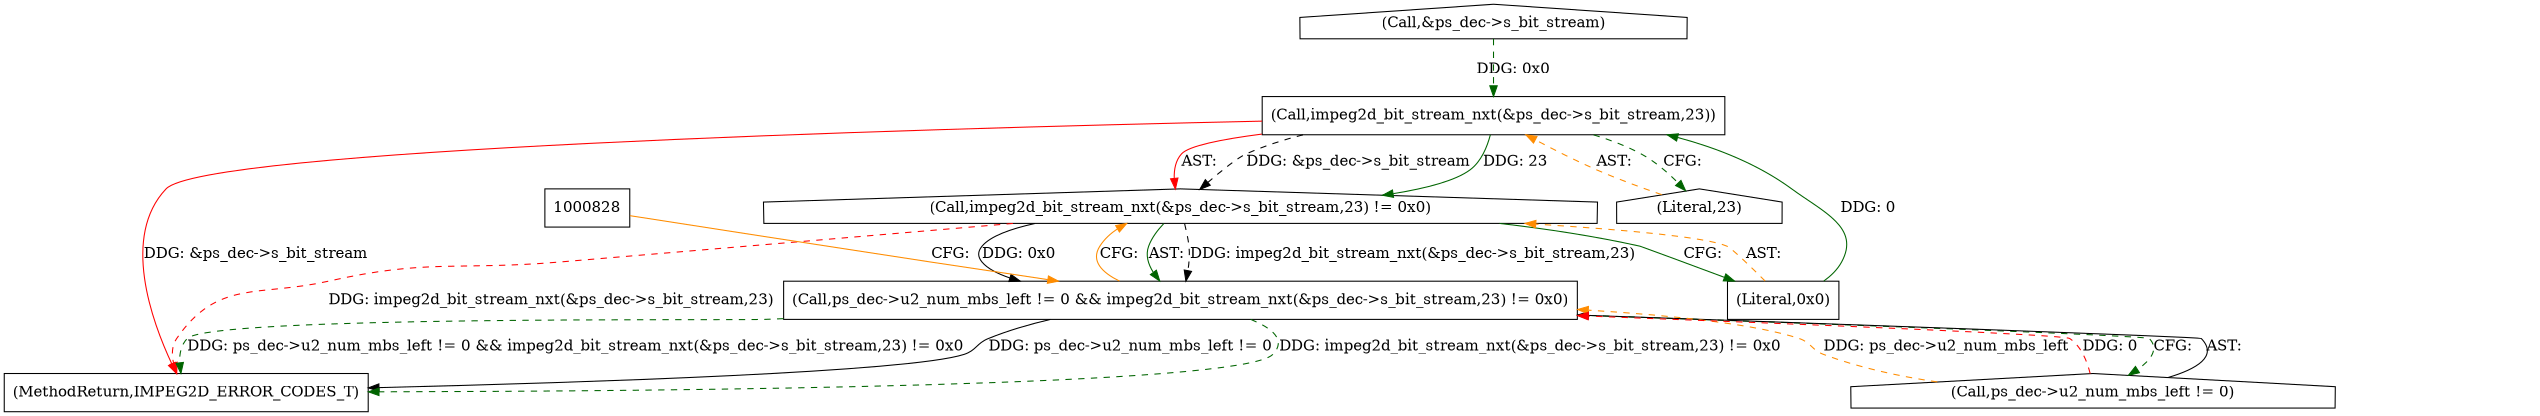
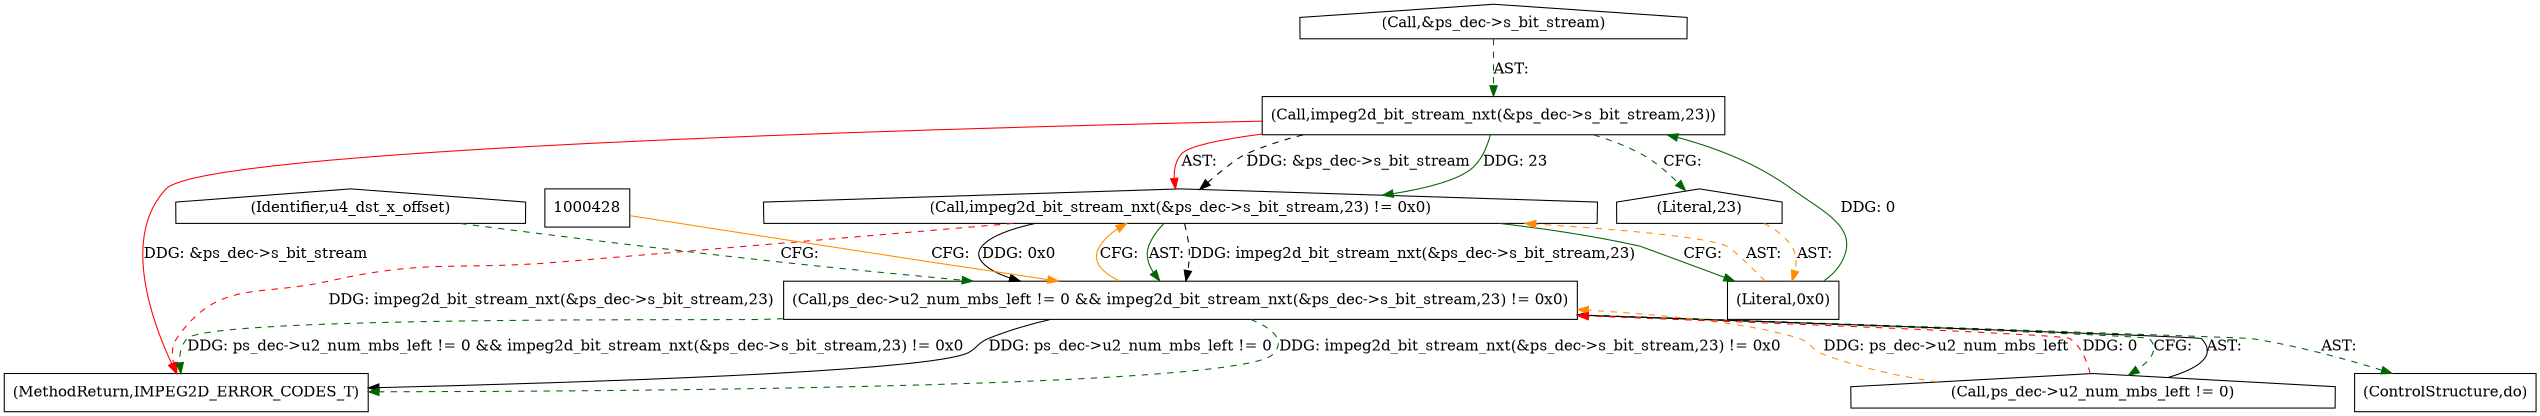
edge "(Call,&ps_dec->s_bit_stream)" -> "(Call,impeg2d_bit_stream_nxt(&ps_dec->s_bit_stream,23))": label "DDG: 0x0" -> "AST: "
edge "(Literal,23)" -> "(Call,impeg2d_bit_stream_nxt(&ps_dec->s_bit_stream,23))": now "(Literal,23)" -> "(Literal,0x0)"
node "(Identifier,u4_dst_x_offset)": added
node "1000828": label "1000828" -> "1000428"
node "(ControlStructure,do)": added
